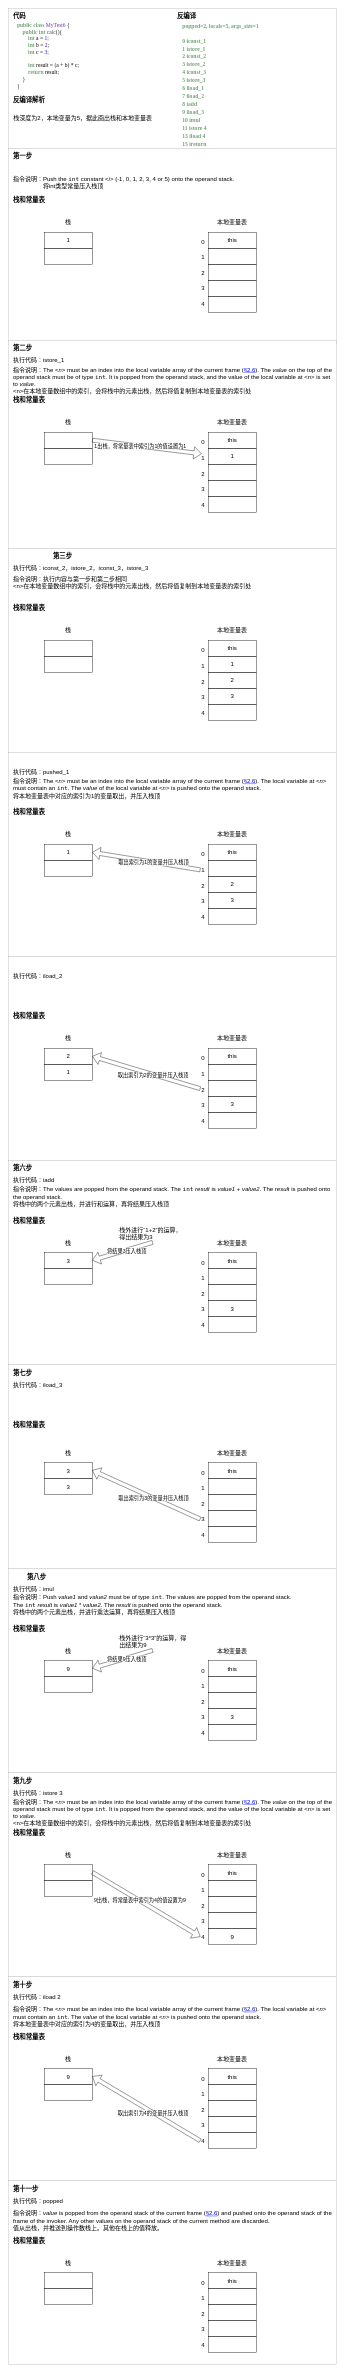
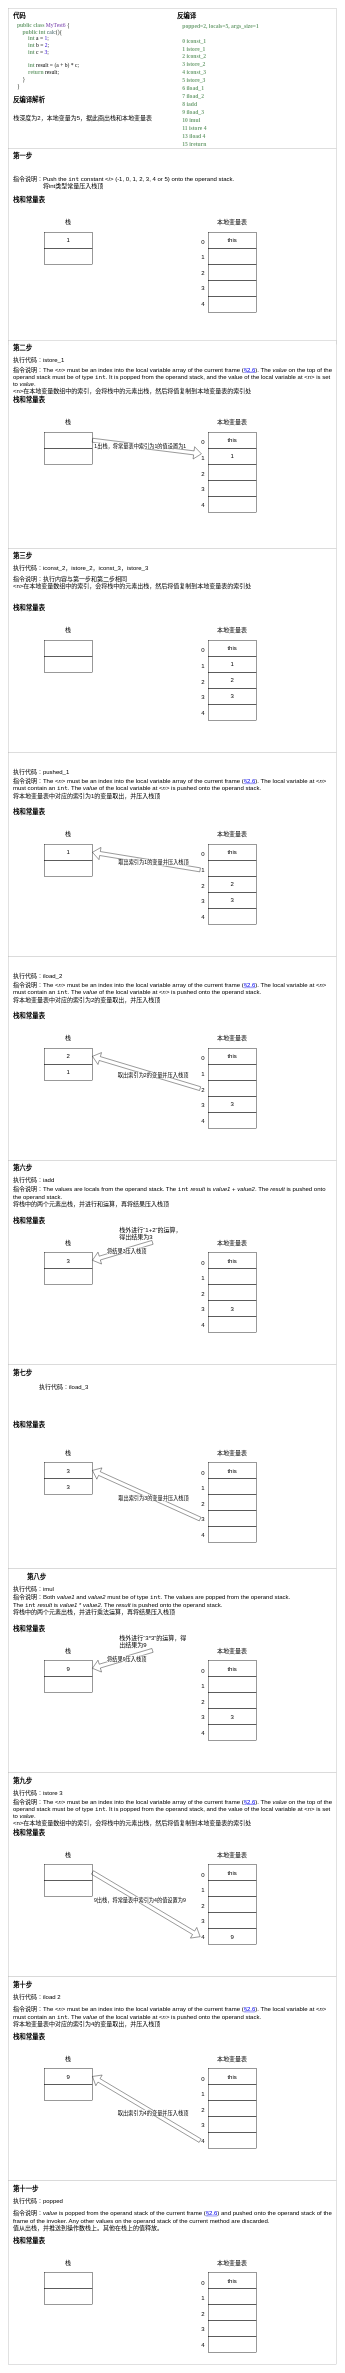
node "第三步": moved (72, 556) -> (32, 556)
node "指令说明：The <n> must be an index into the local variable array of the current frame (§2.6). The local variable at <n> must contain an int. The value of the local variable at <n> is pushed onto the operand stack. 将本地变量表中对应的索引为2的变量取出，并压入栈顶": added
node "指令说明：The values are popped from the operand stack. The int result is value1 + value2. The result is pushed onto the operand stack. 将栈中的两个元素出栈，并进行和运算，再将结果压入栈顶": label "指令说明：The values are popped from the operand stack. The int result is value1 + value2. The result is pushed onto the operand stack. 将栈中的两个元素出栈，并进行和运算，再将结果压入栈顶" -> "指令说明：The values are locals from the operand stack. The int result is value1 + value2. The result is pushed onto the operand stack. 将栈中的两个元素出栈，并进行和运算，再将结果压入栈顶"
node "执行代码：iload_3": moved (148, 1384) -> (174, 1386)
node "指令说明：Push value1 and value2 must be of type int. The values are popped from the operand stack. The int result is value1 * value2. The result is pushed onto the operand stack.将栈中的两个元素出栈，并进行乘法运算，再将结果压入栈顶": label "指令说明：Push value1 and value2 must be of type int. The values are popped from the operand stack. The int result is value1 * value2. The result is pushed onto the operand stack.将栈中的两个元素出栈，并进行乘法运算，再将结果压入栈顶" -> "指令说明：Both value1 and value2 must be of type int. The values are popped from the operand stack. The int result is value1 * value2. The result is pushed onto the operand stack.将栈中的两个元素出栈，并进行乘法运算，再将结果压入栈顶"
